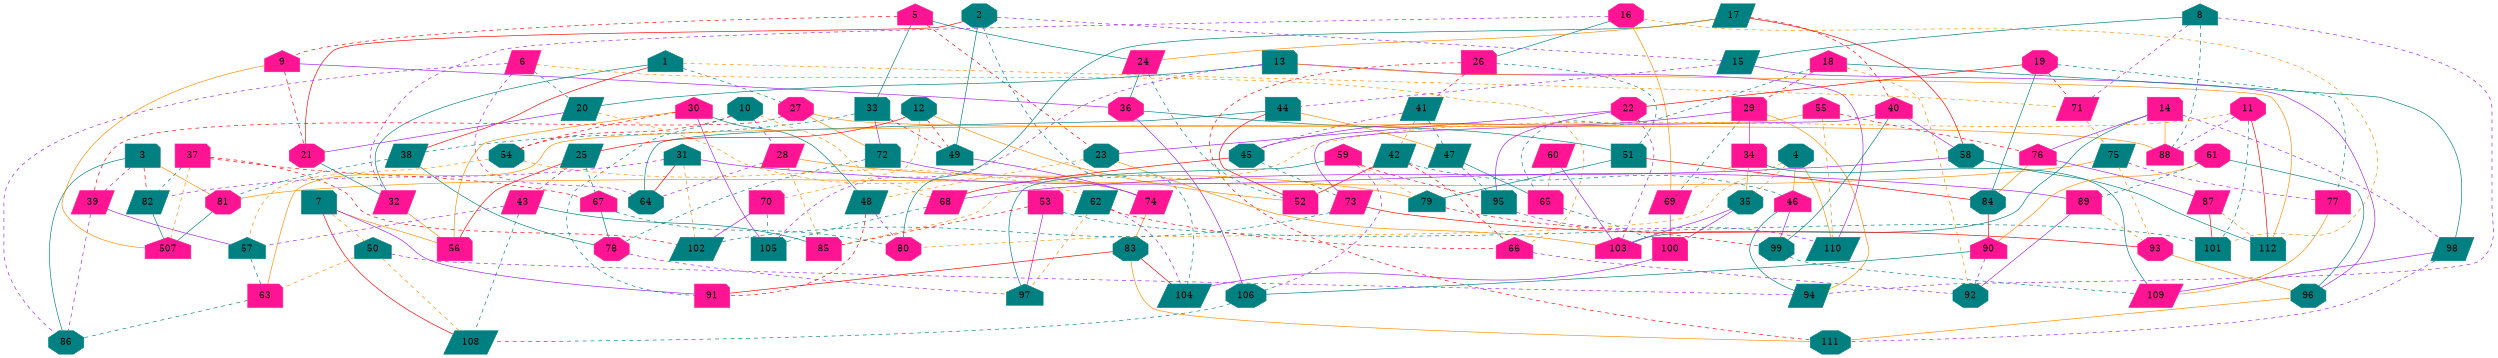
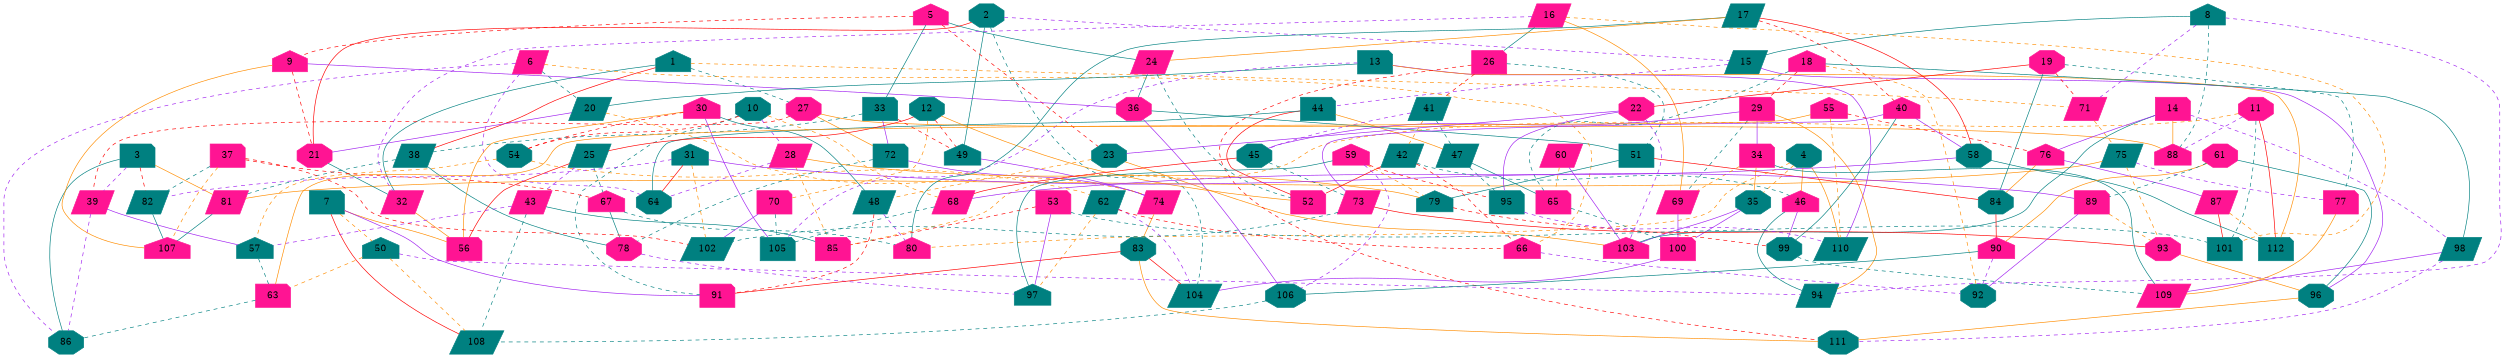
node "16": shape octagon -> parallelogram
node "81": shape octagon -> parallelogram
node "507": label "507" -> "107"
node "80": shape octagon -> house
